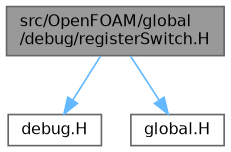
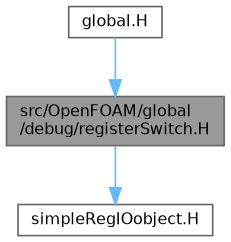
edge "src/OpenFOAM/global /debug/registerSwitch.H" -> "global.H": reversed
node "debug.H": label "debug.H" -> "simpleRegIOobject.H"
